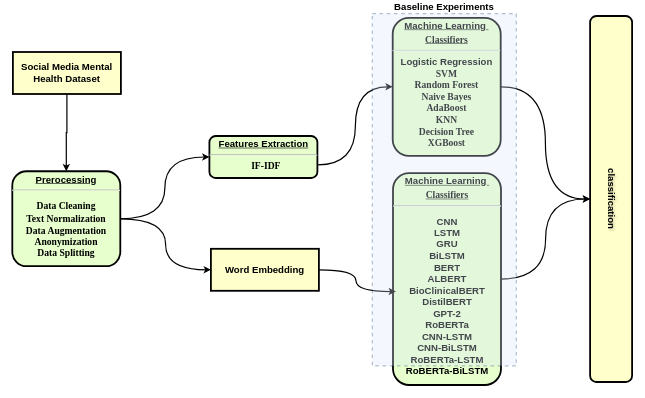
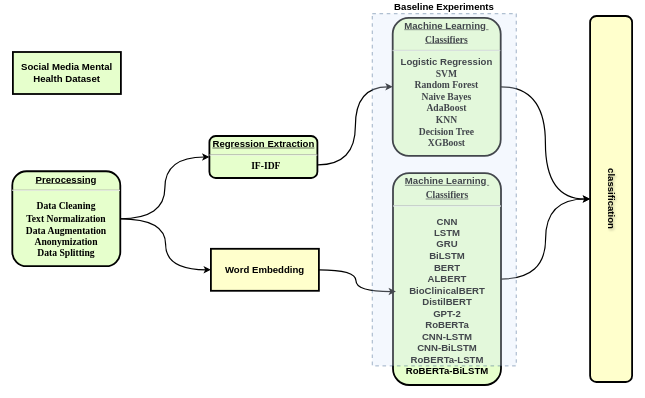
node "Social Media Mental Health Dataset": fillcolor #ffffcc -> #e6ffcc
edge "Social Media Mental Health Dataset" -> "Prerocessing Data Cleaning Text Normalization Data Augmentation Anonymization Data Splitting": removed
node "Features Extraction IF-IDF": label "Features Extraction IF-IDF" -> "Regression Extraction IF-IDF"
